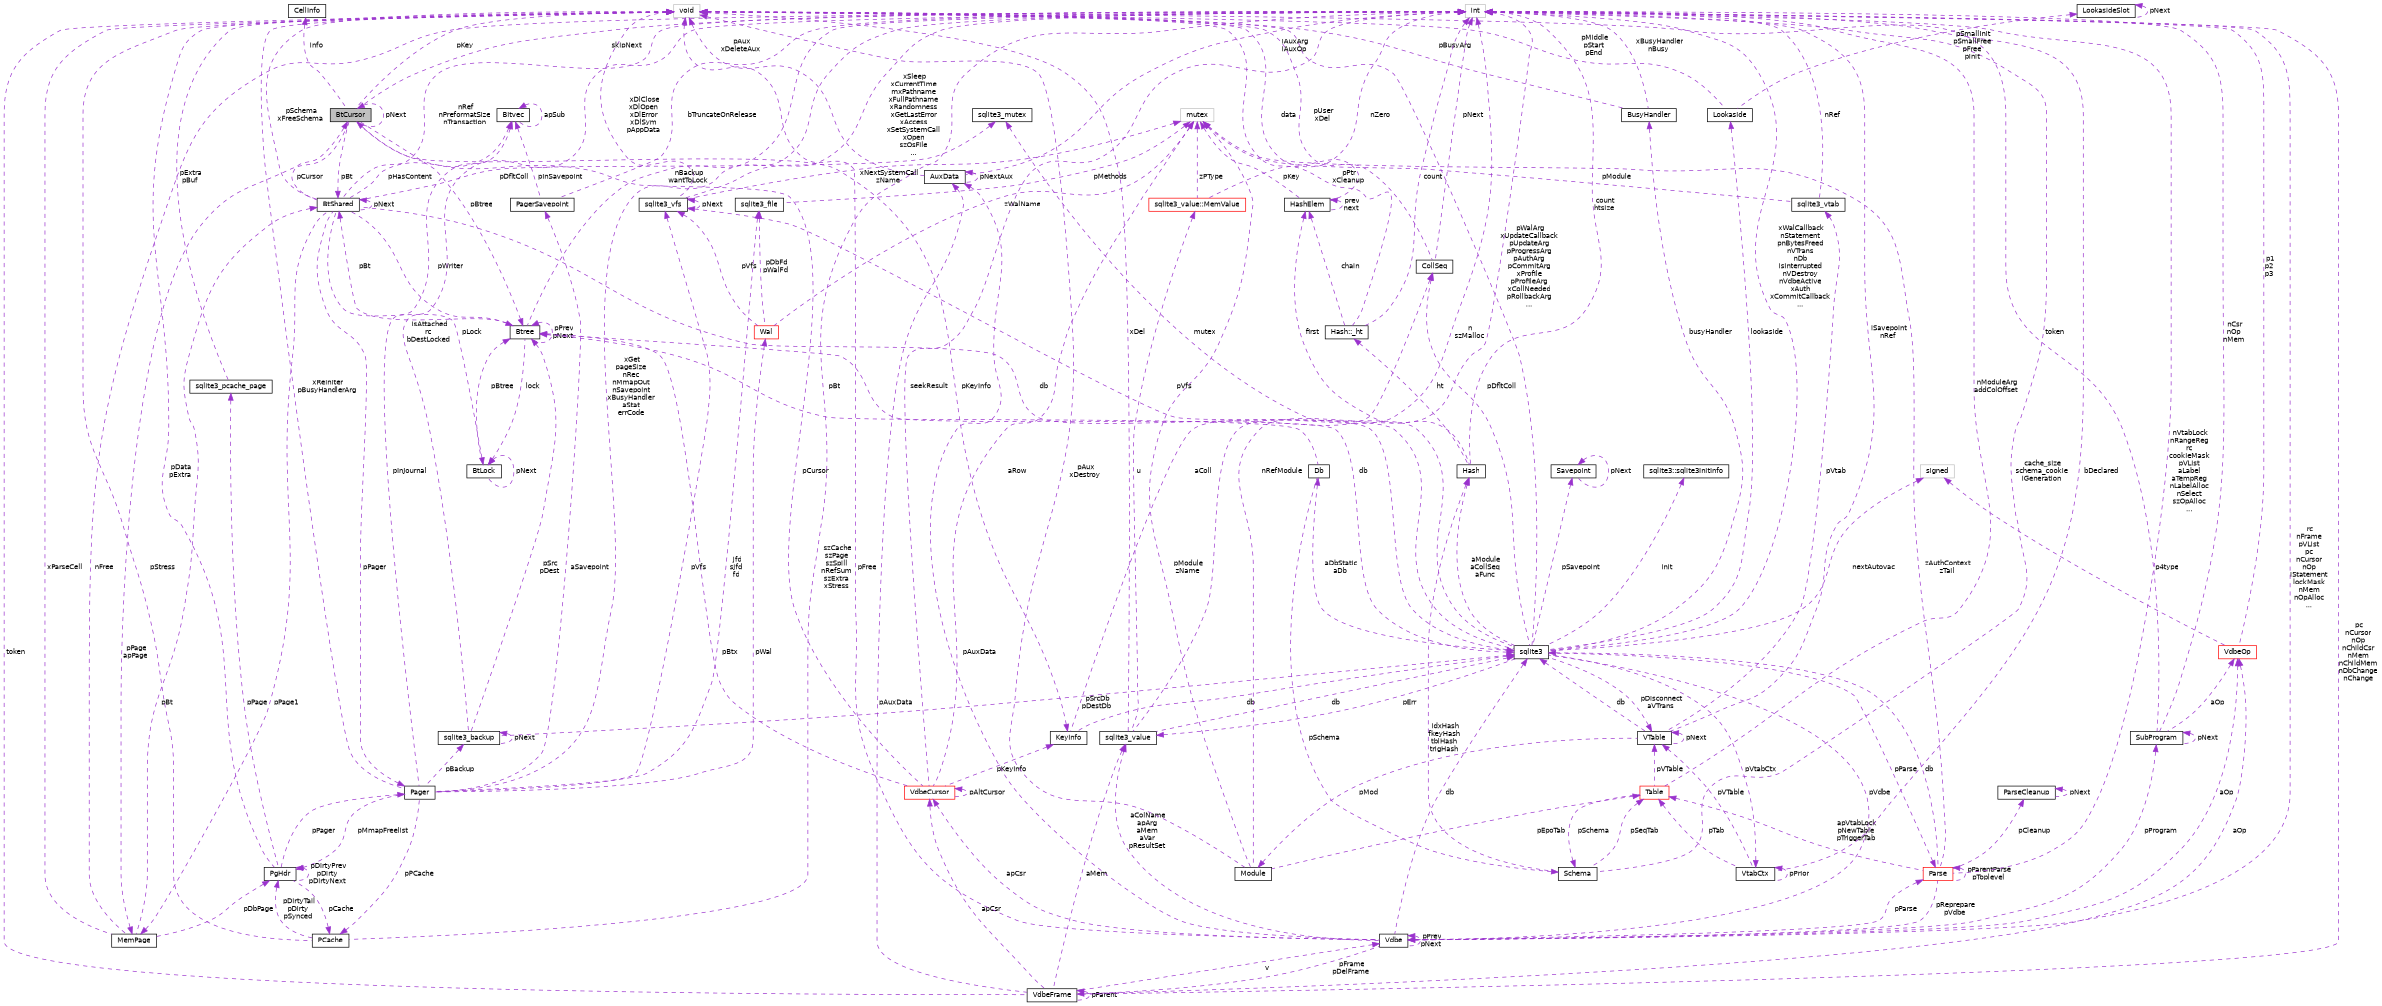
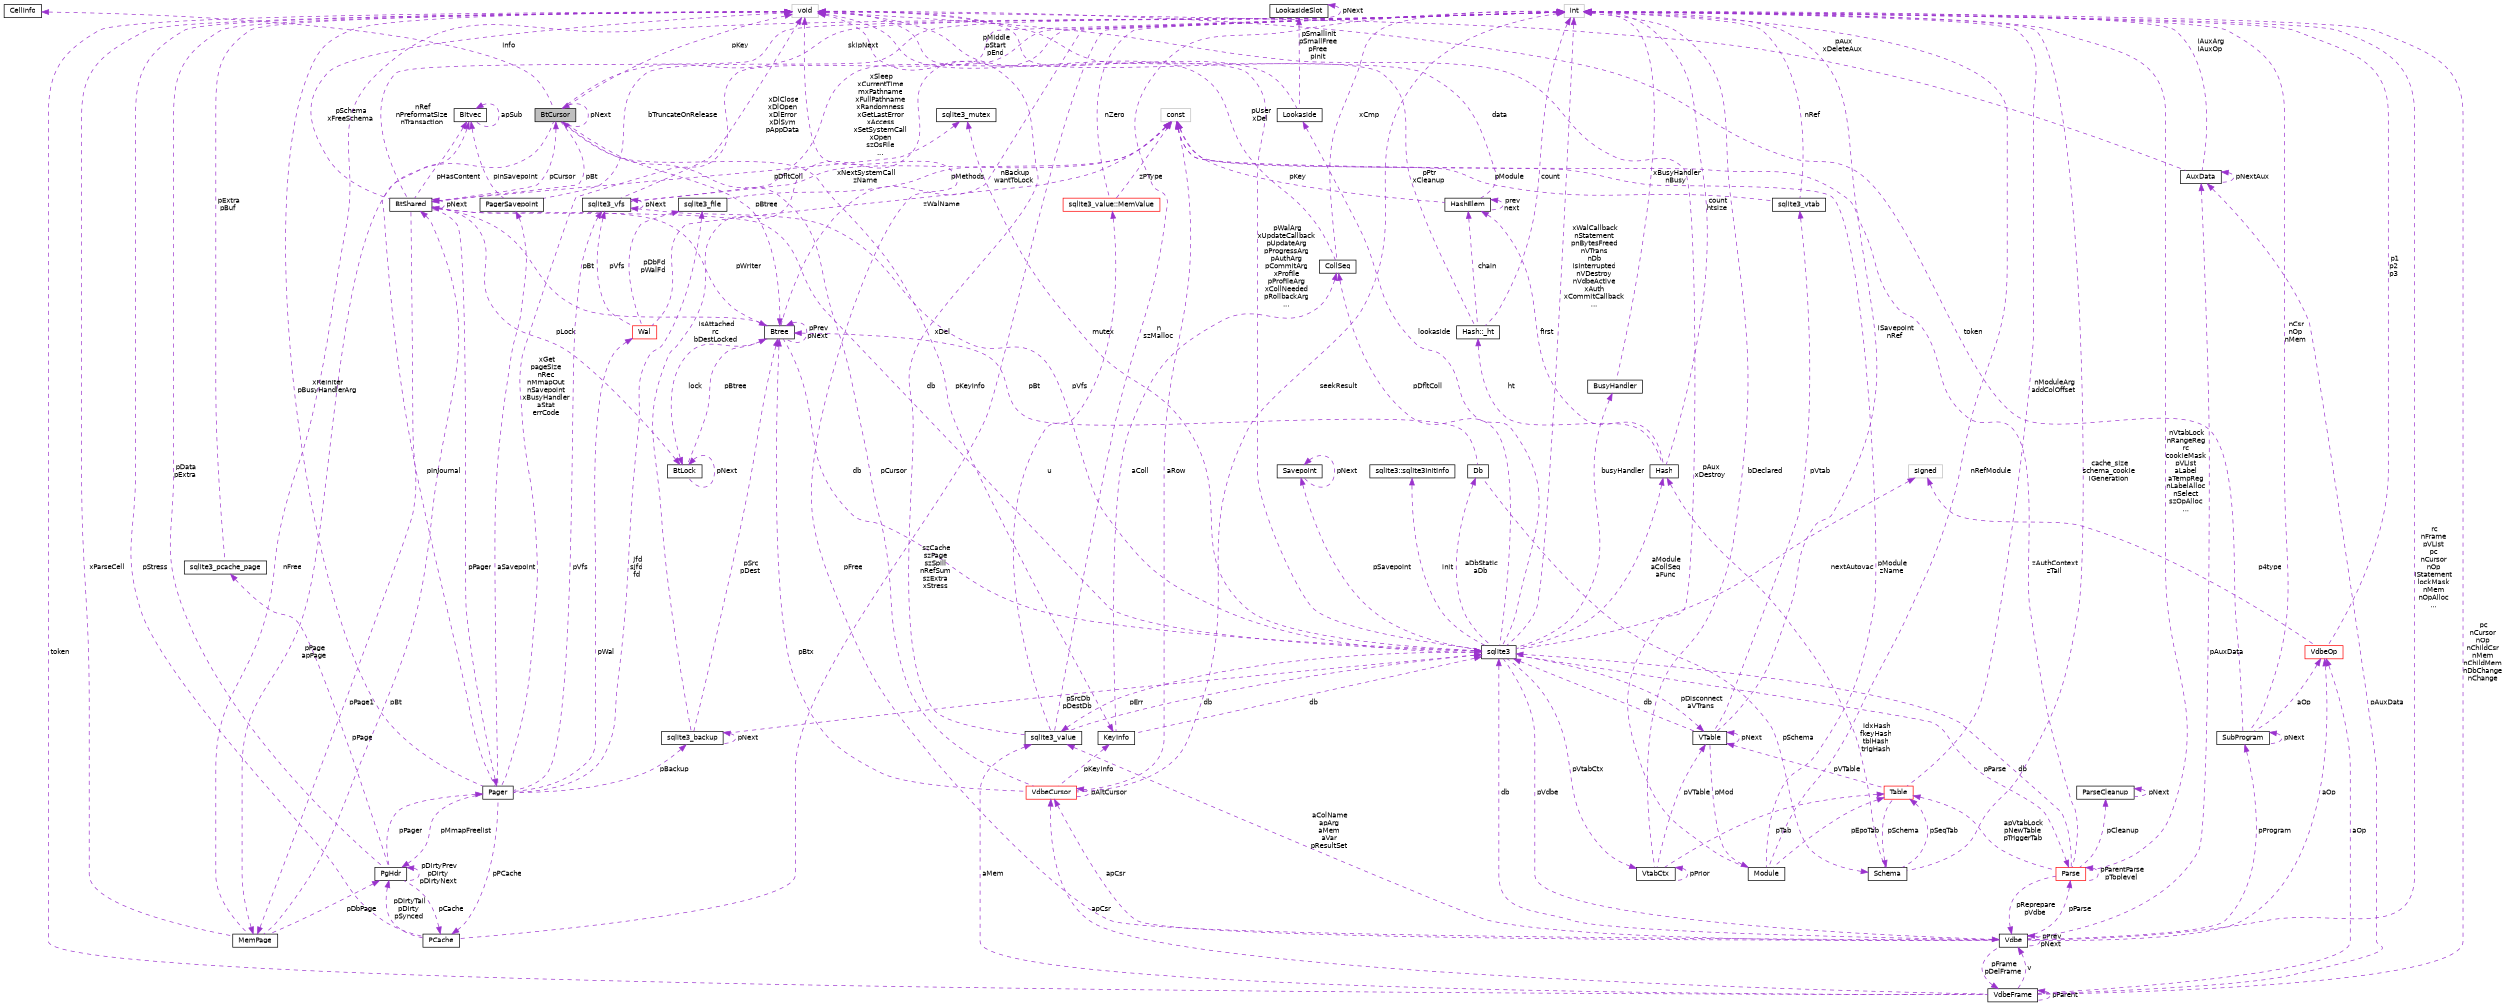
edge "BusyHandler" -> "void": removed, label "pBusyArg"
node "mutex": label "mutex" -> "const"
edge "CollSeq" -> "int": label " pNext" -> " xCmp"
